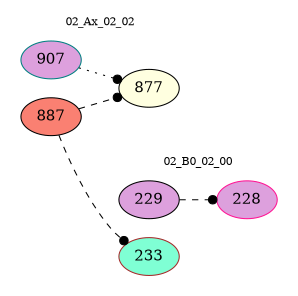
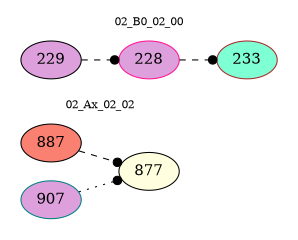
edge "887" -> "233": now "228" -> "233"
